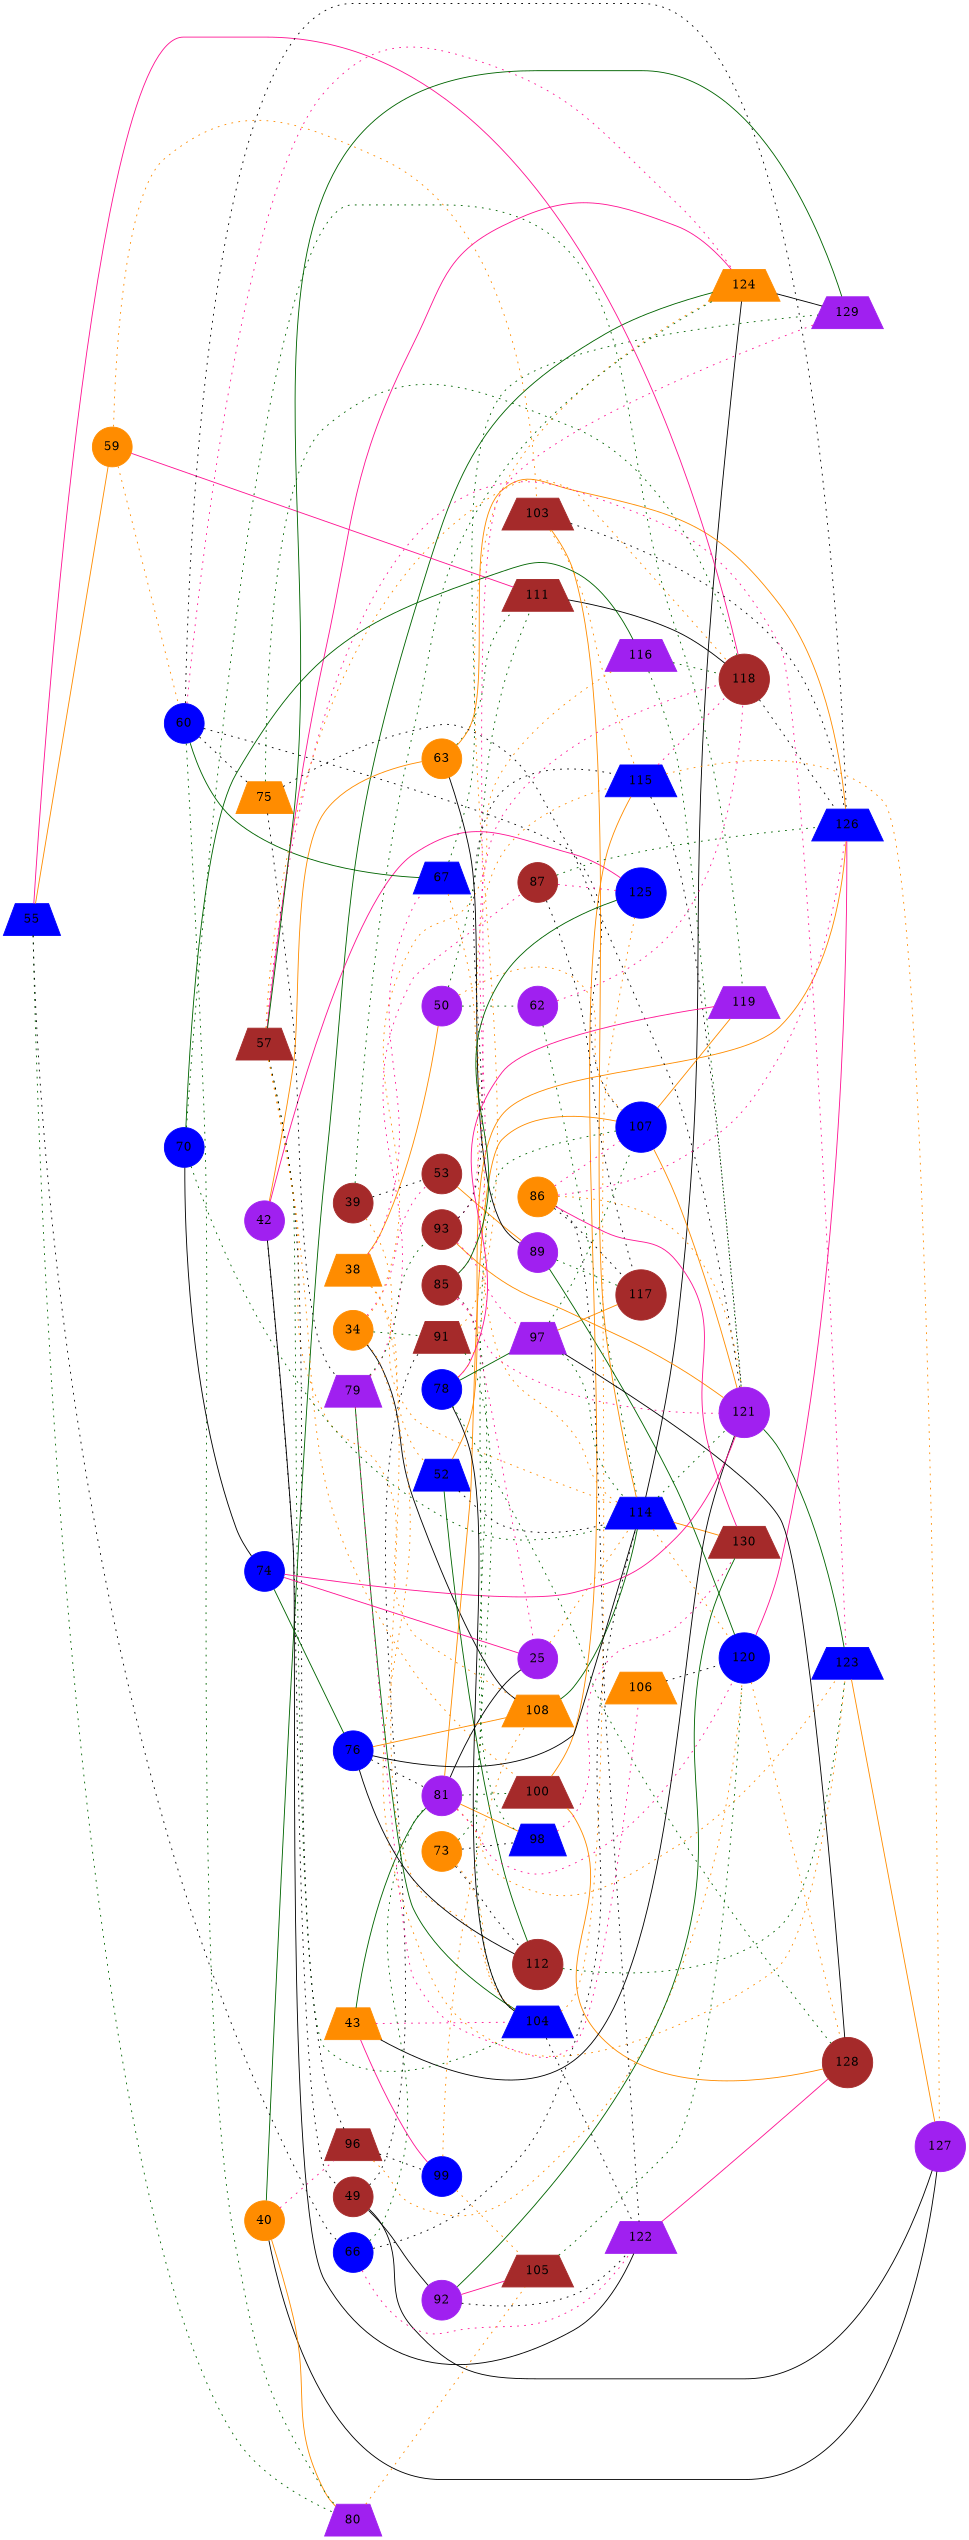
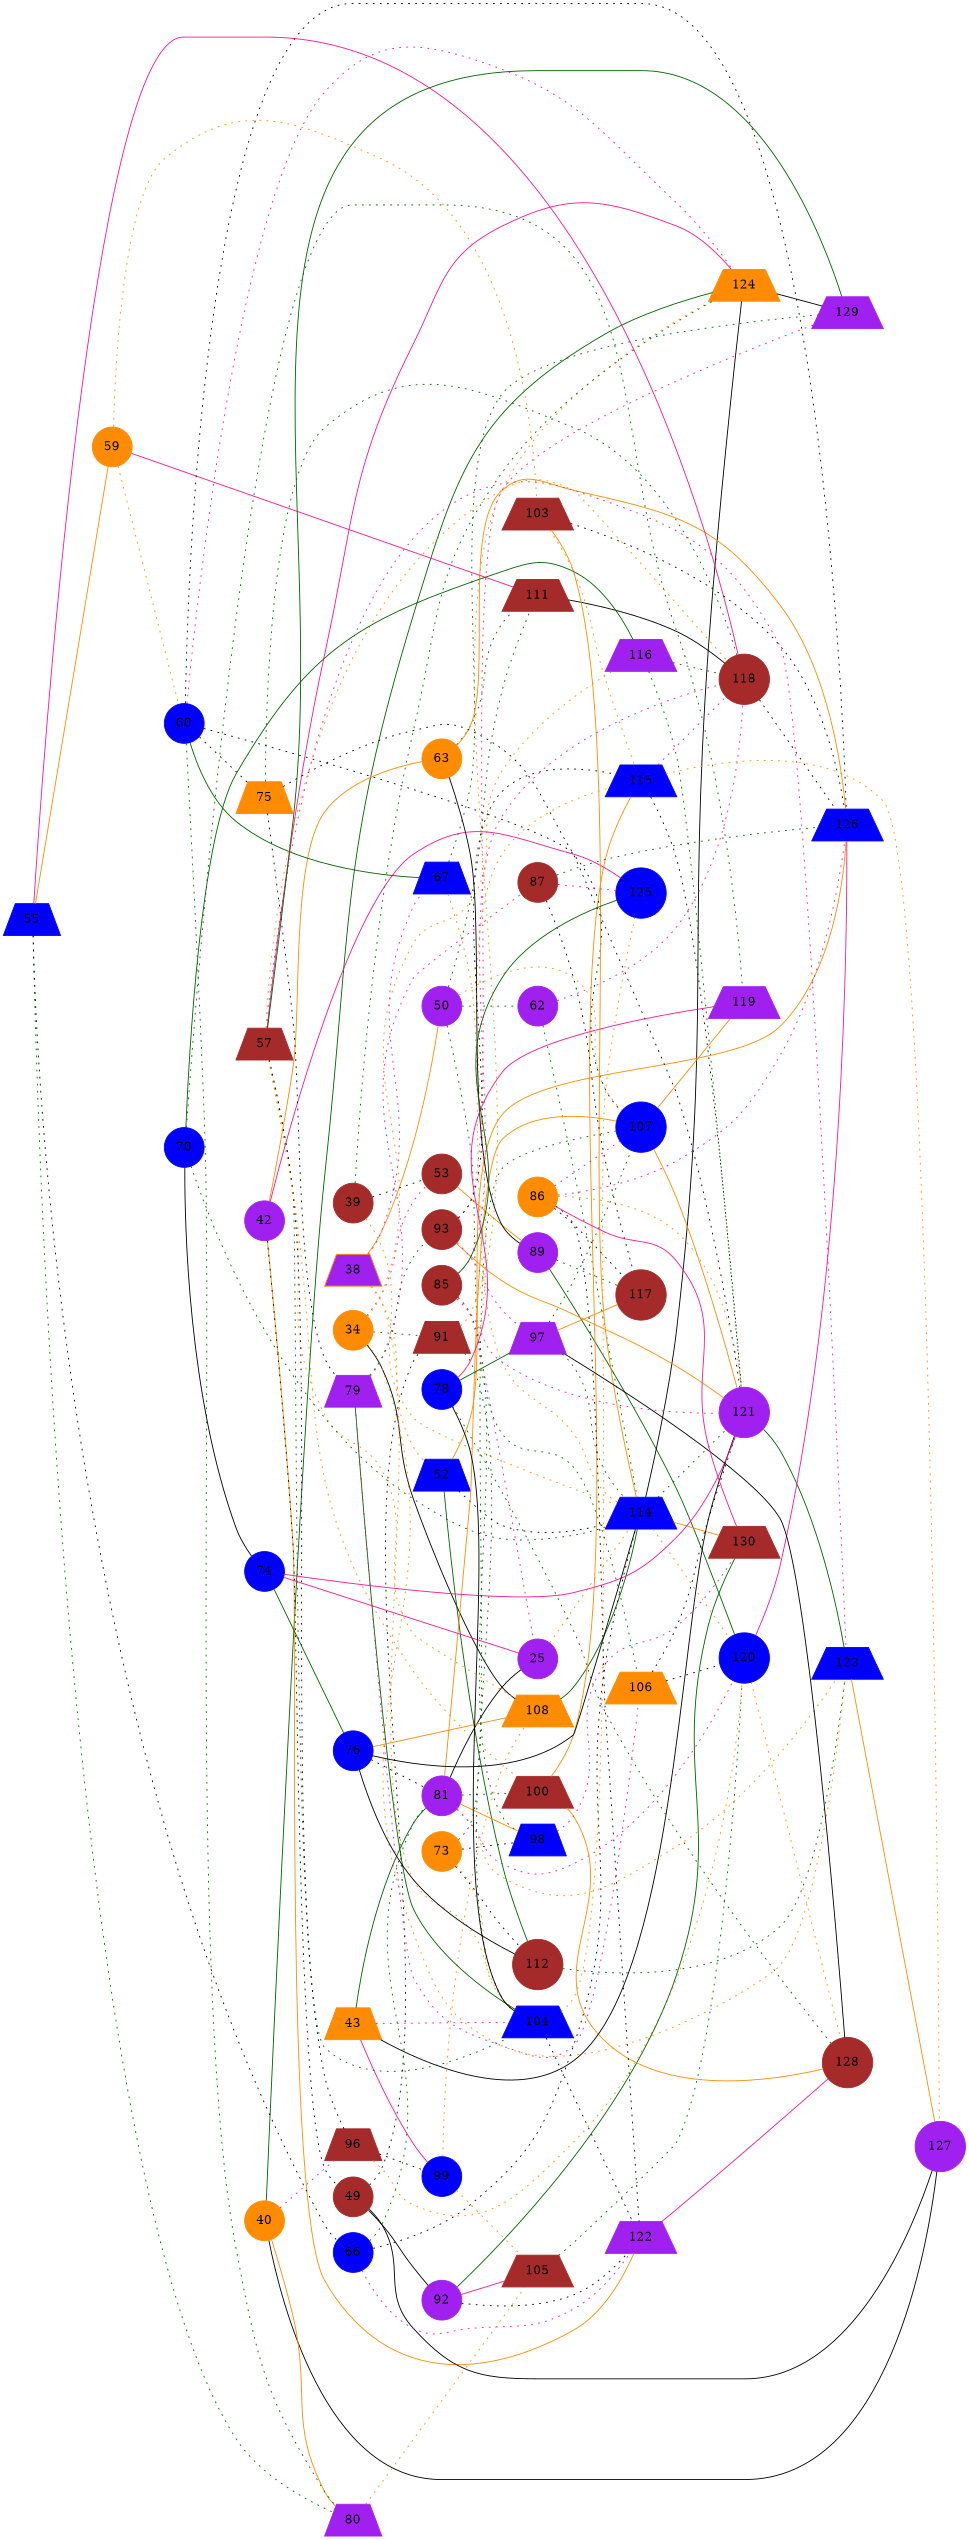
node "38": fillcolor darkorange -> purple
edge "50" -- "106": added
edge "121" -- "106": added
edge "42" -- "122": color black -> darkorange
